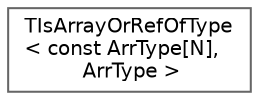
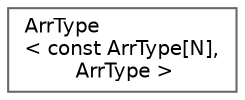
node "TIsArrayOrRefOfType < const ArrType[N], ArrType >": label "TIsArrayOrRefOfType < const ArrType[N], ArrType >" -> "ArrType < const ArrType[N], ArrType >"
